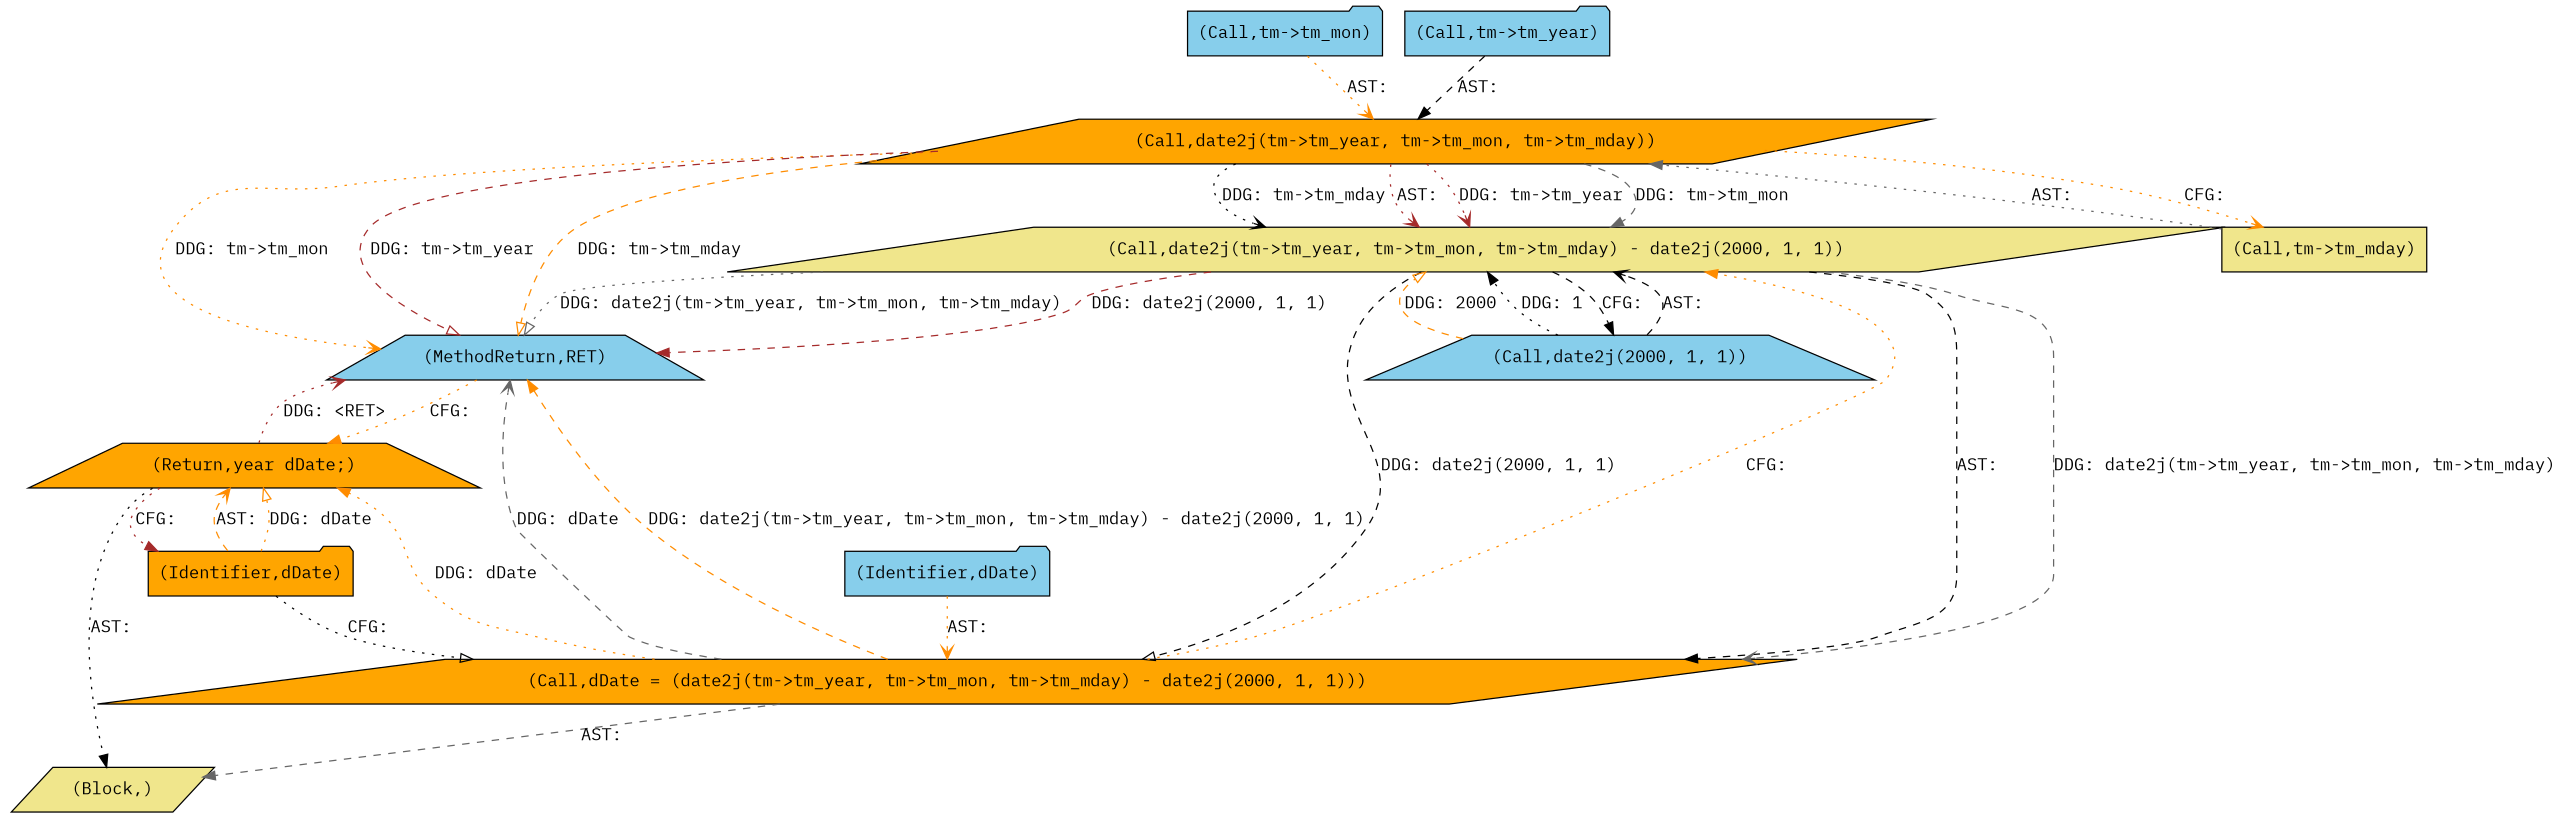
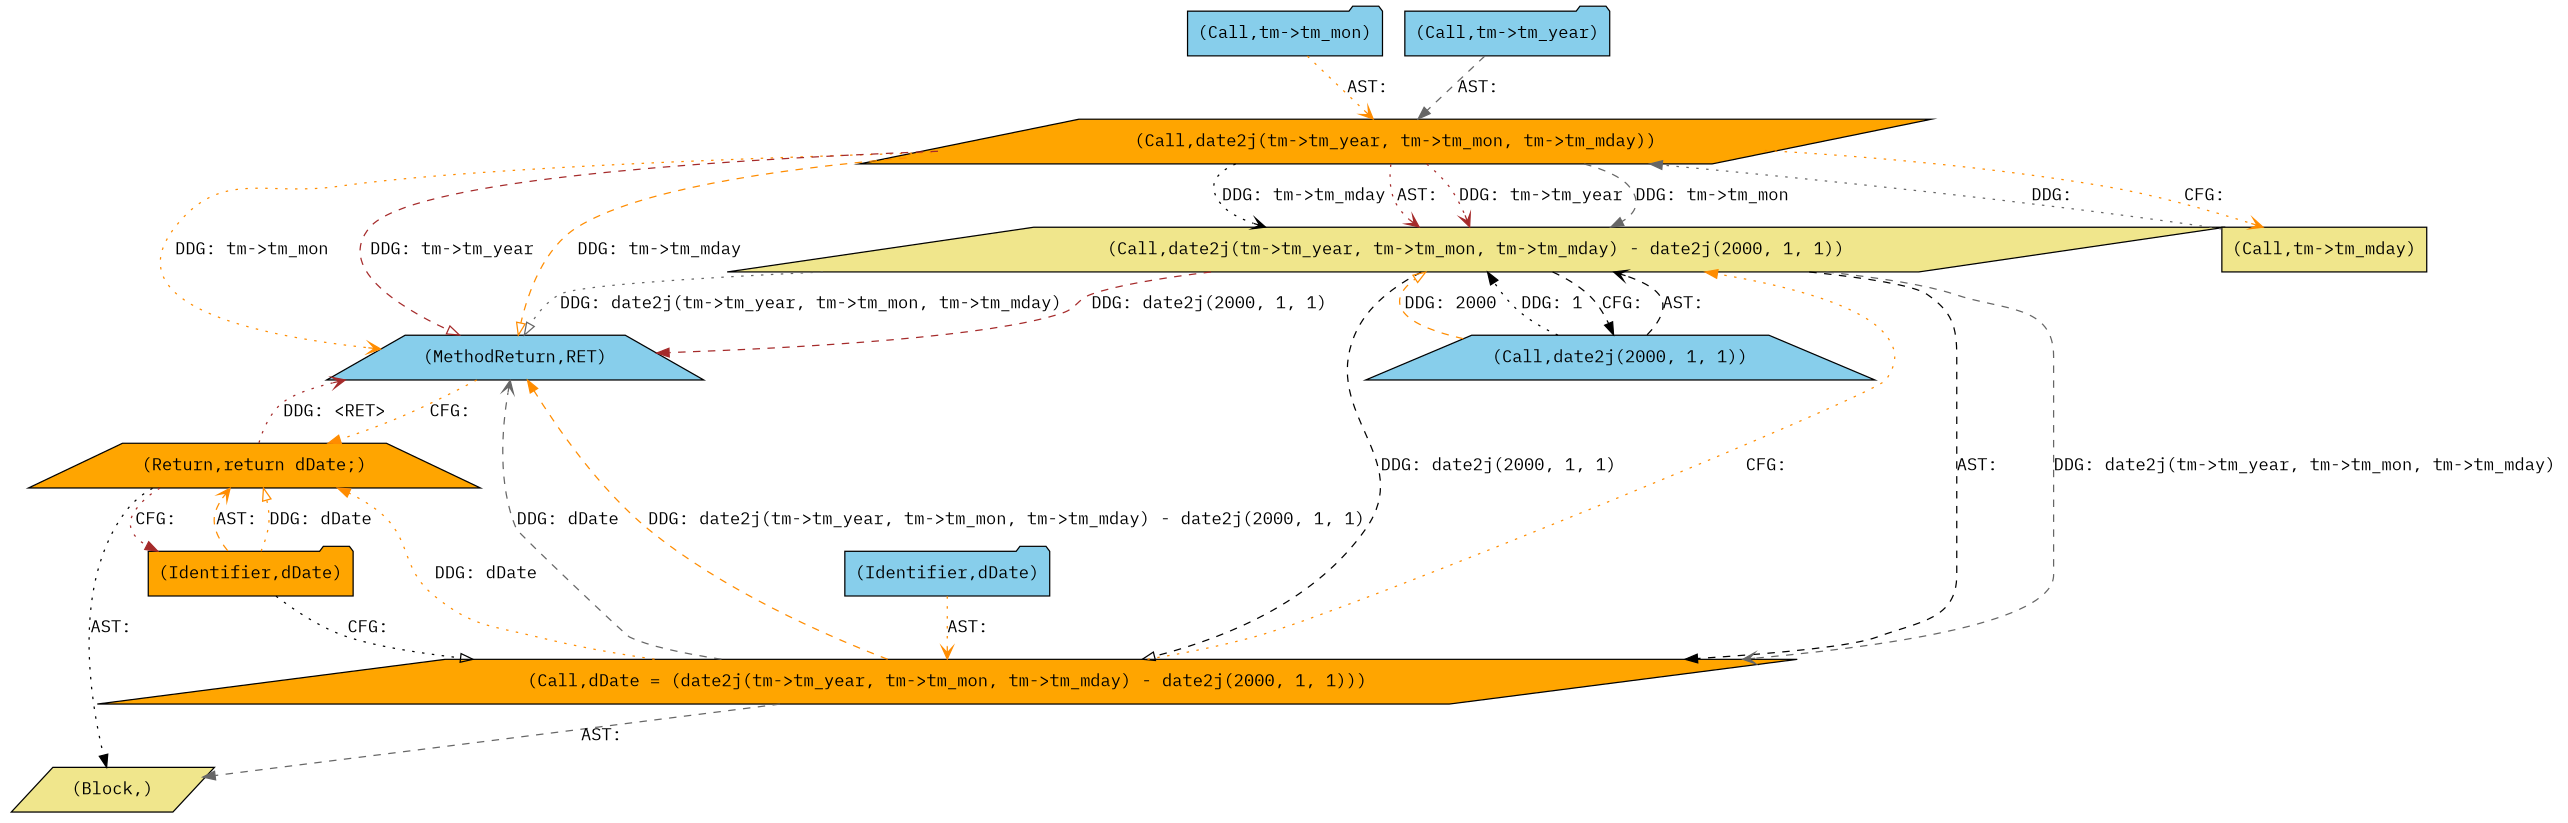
edge "(Call,tm->tm_year)" -> "(Call,date2j(tm->tm_year, tm->tm_mon, tm->tm_mday))": color black -> gray40
edge "(Call,tm->tm_mday)" -> "(Call,date2j(tm->tm_year, tm->tm_mon, tm->tm_mday))": label "AST: " -> "DDG: "
node "(Return,year dDate;)": label "(Return,year dDate;)" -> "(Return,return dDate;)"
